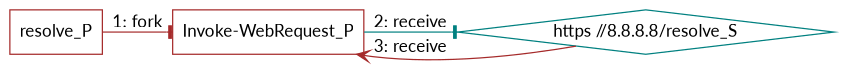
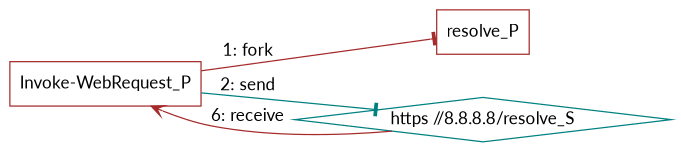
edge "Invoke-WebRequest_P" -> "https //8.8.8.8/resolve_S": label "2: receive" -> "2: send"
edge "resolve_P" -> "Invoke-WebRequest_P": reversed
edge "https //8.8.8.8/resolve_S" -> "Invoke-WebRequest_P": label "3: receive" -> "6: receive"
